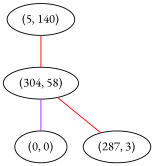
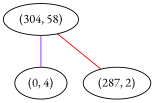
node "(5, 140)": removed
node "(0, 0)": label "(0, 0)" -> "(0, 4)"
node "(287, 3)": label "(287, 3)" -> "(287, 2)"
